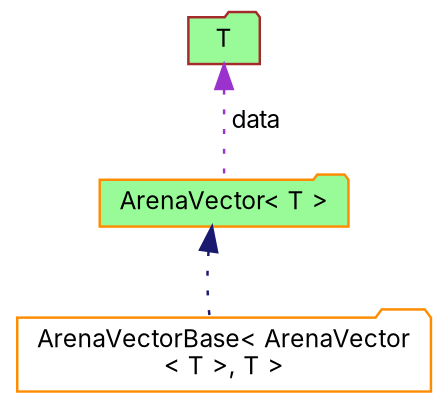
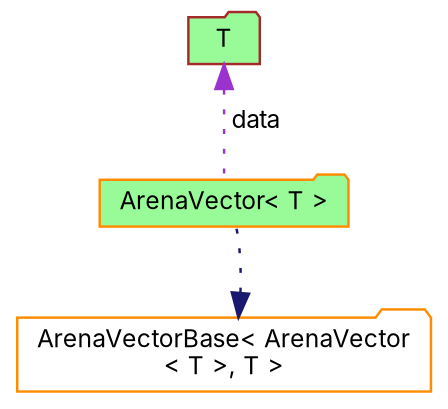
edge "ArenaVectorBase< ArenaVector < T >, T >" -> "ArenaVector< T >": reversed
